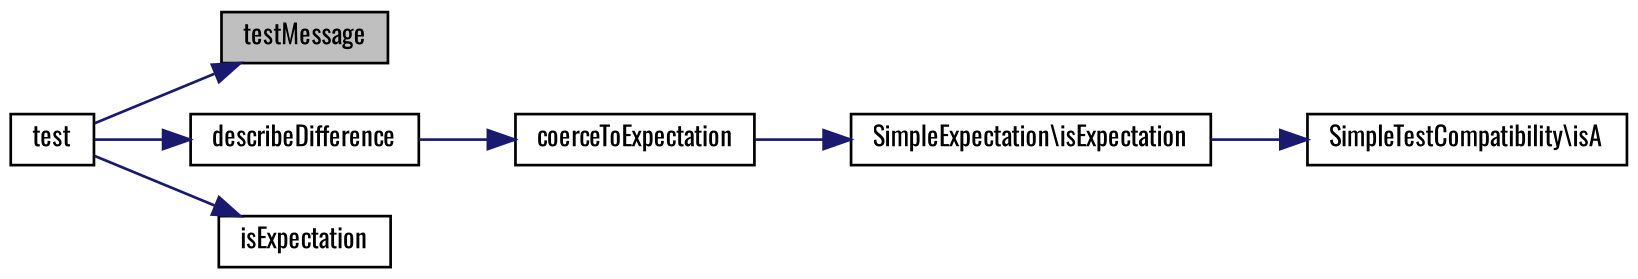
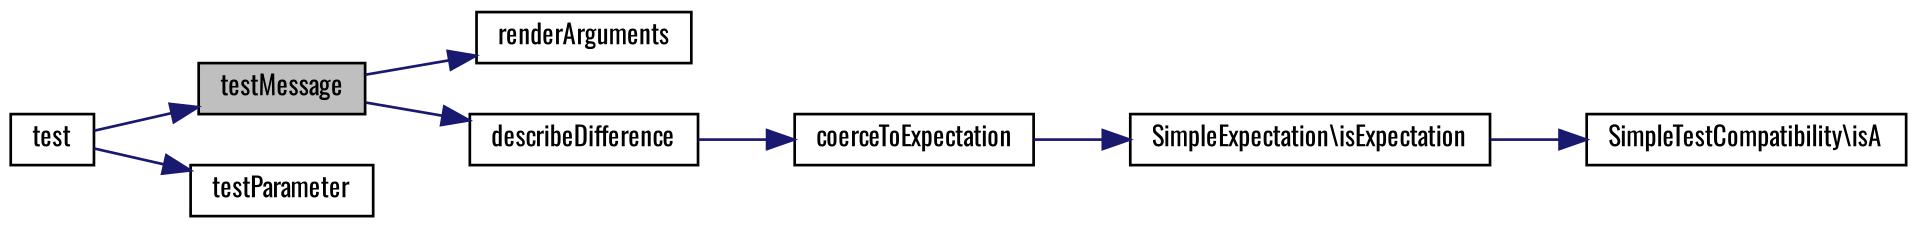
node "renderArguments": added
edge "test" -> "describeDifference": now "testMessage" -> "describeDifference"
node "isExpectation": label "isExpectation" -> "testParameter"
